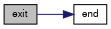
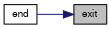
edge "exit" -> "end": reversed
